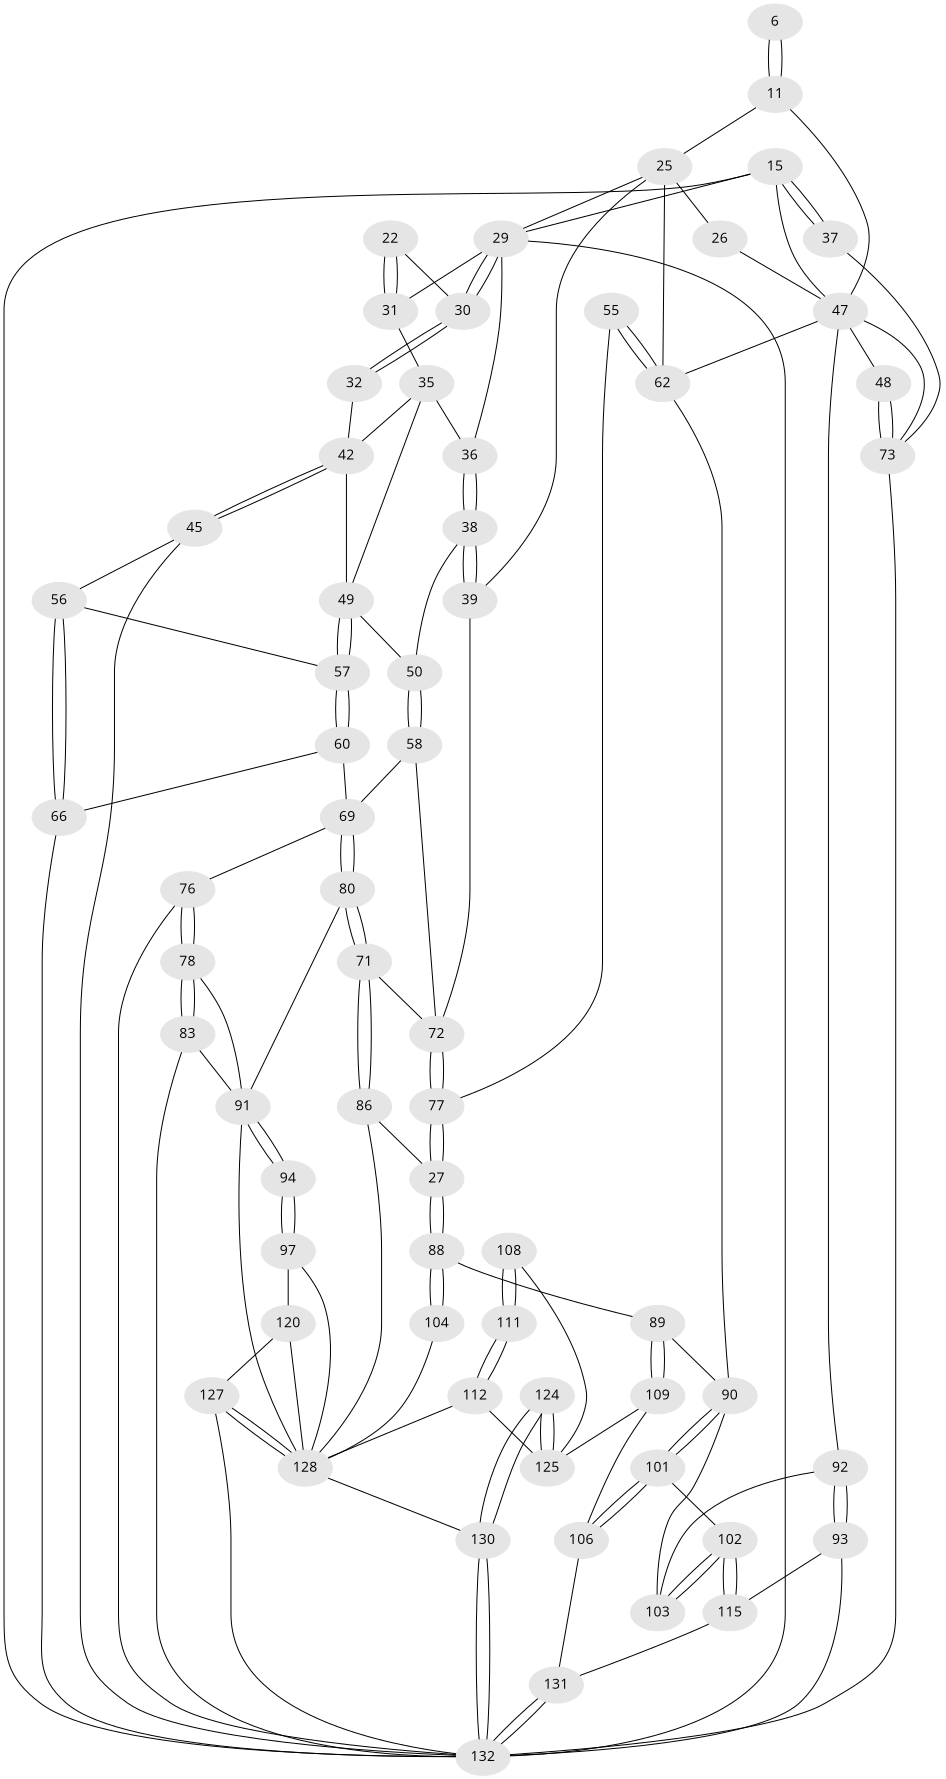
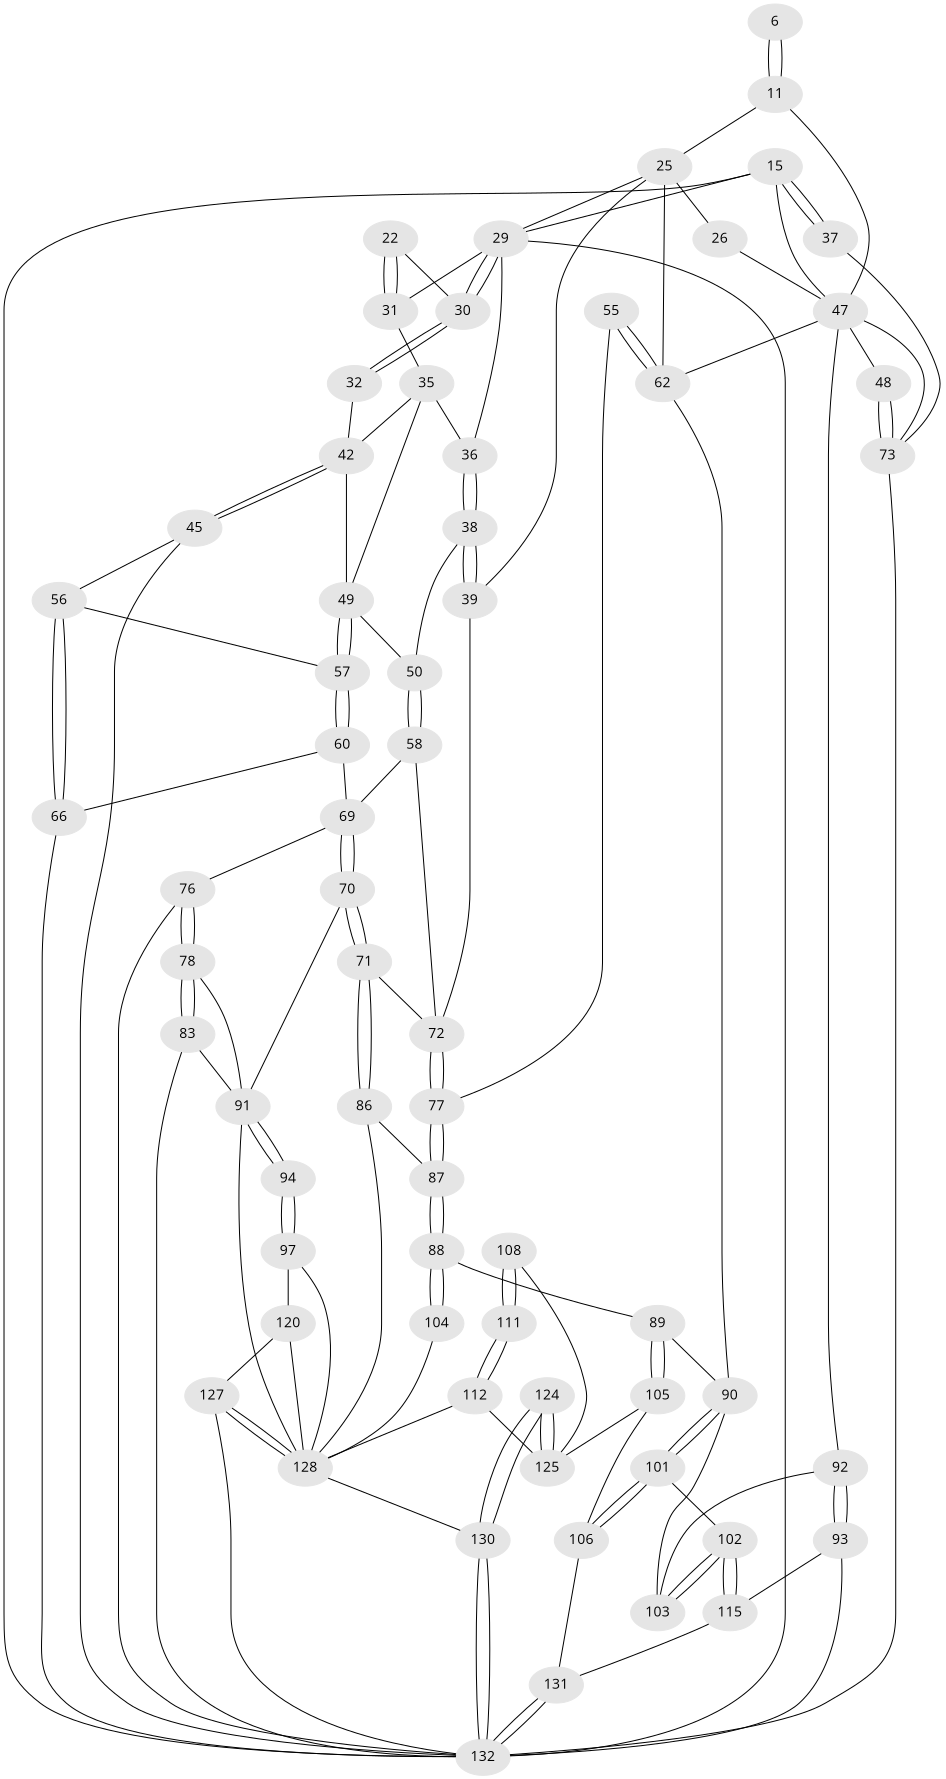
node "80": label "80" -> "70"
node "27": label "27" -> "87"
node "109": label "109" -> "105"
